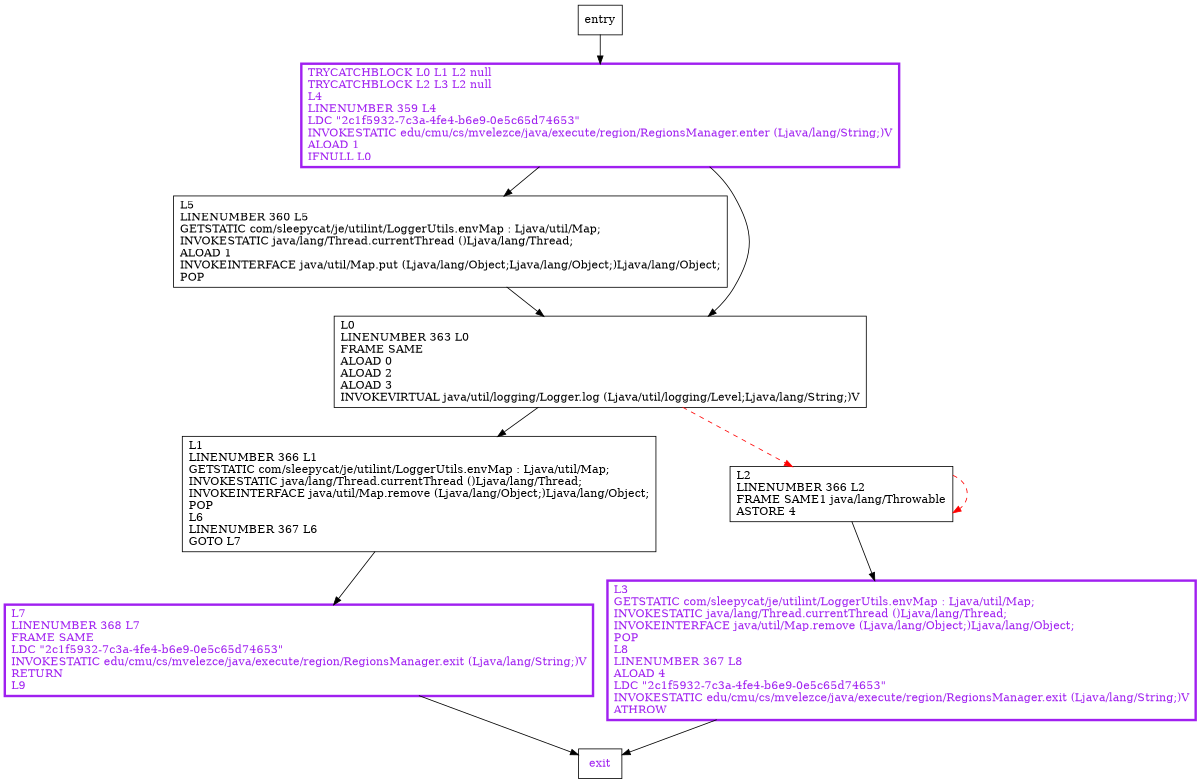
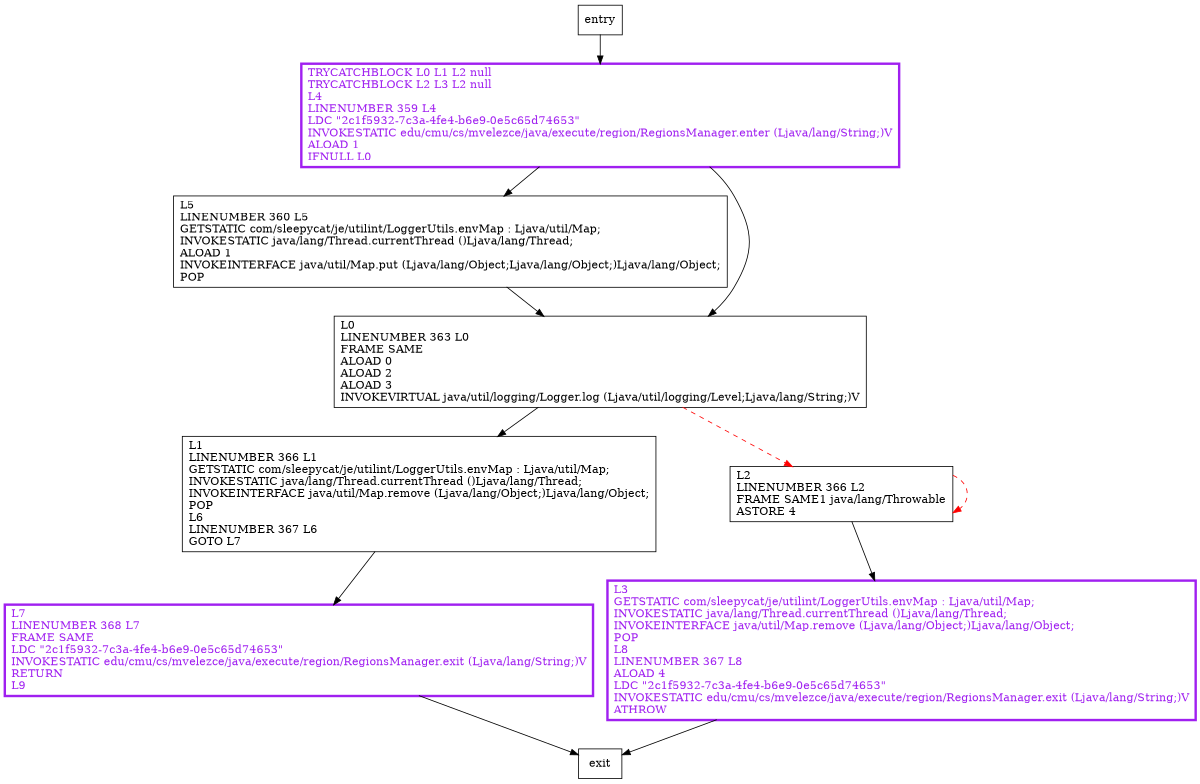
node "exit": fontcolor purple -> black
